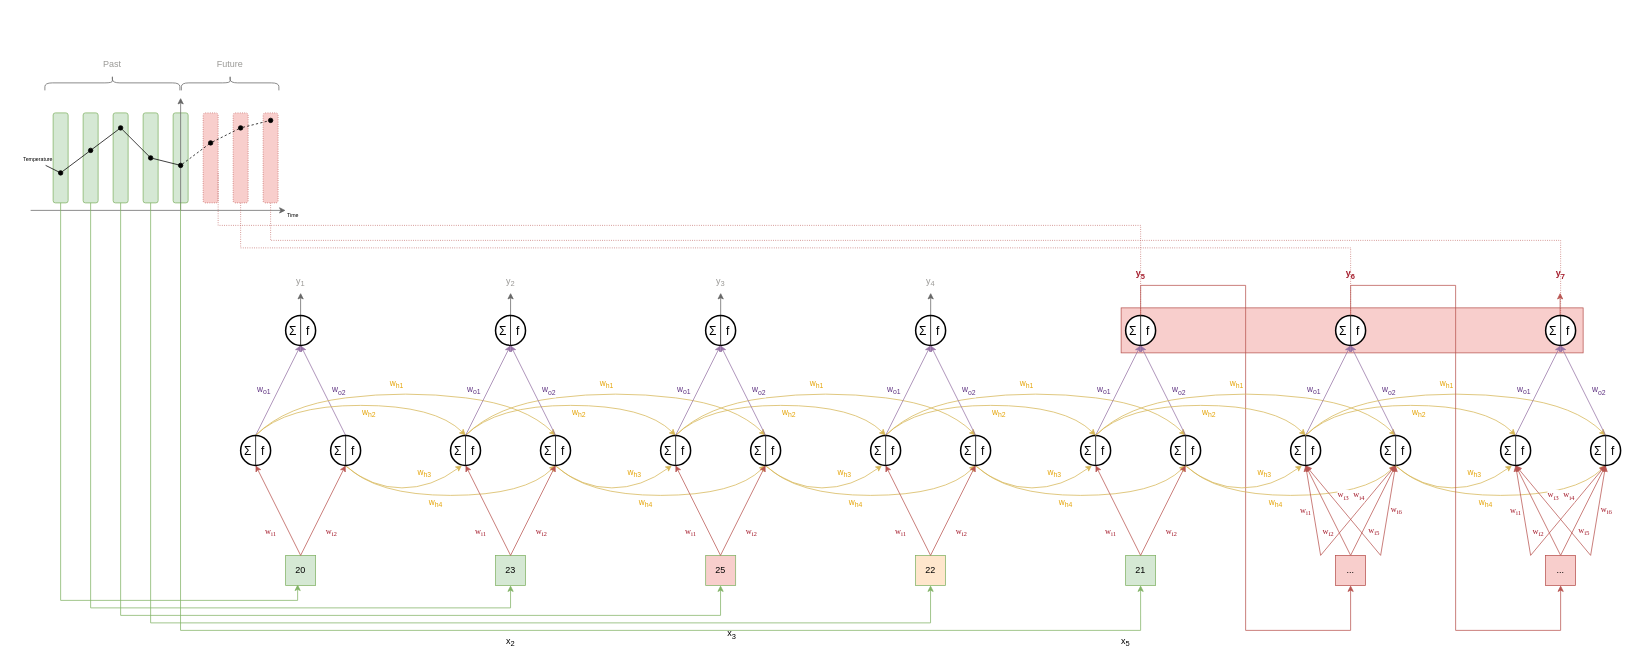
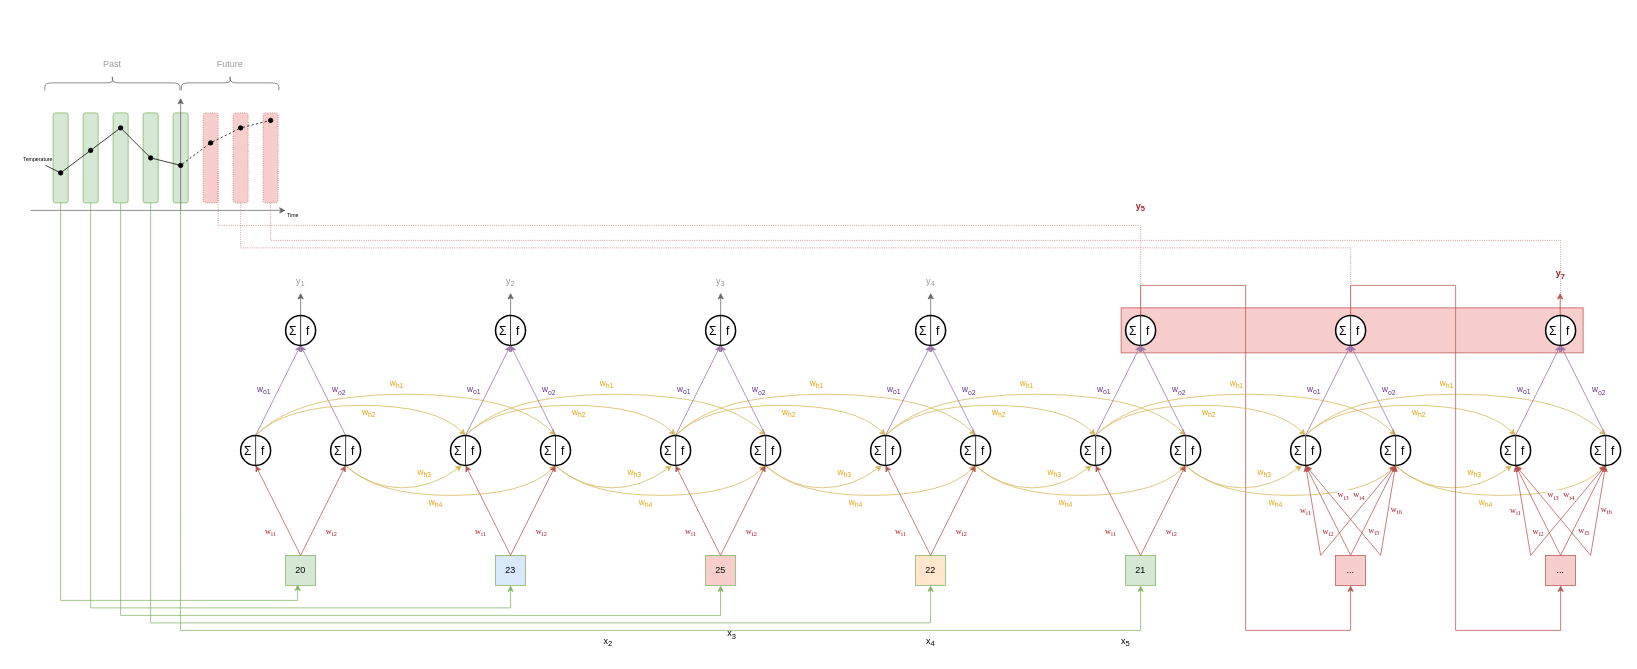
node "y5": moved (1140, 274) -> (1140, 207)
node "y6": removed
node "23": fillcolor #d5e8d4 -> #dae8fc
node "x2": moved (510, 642) -> (608, 642)
node "x4": added
